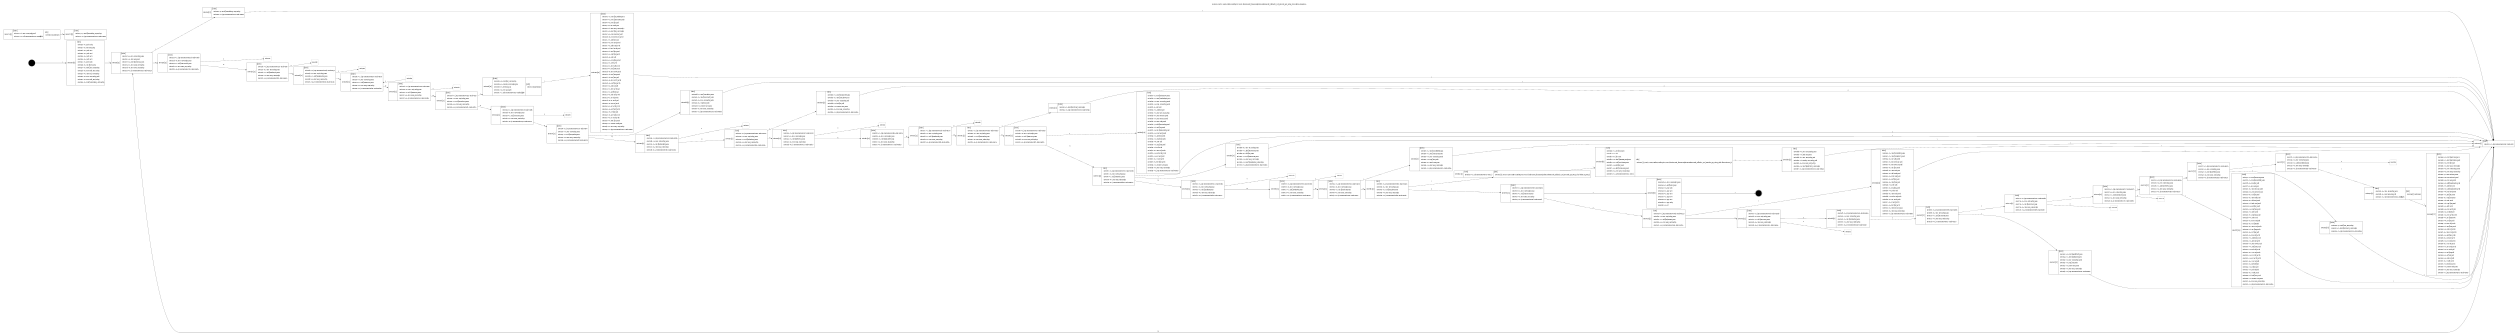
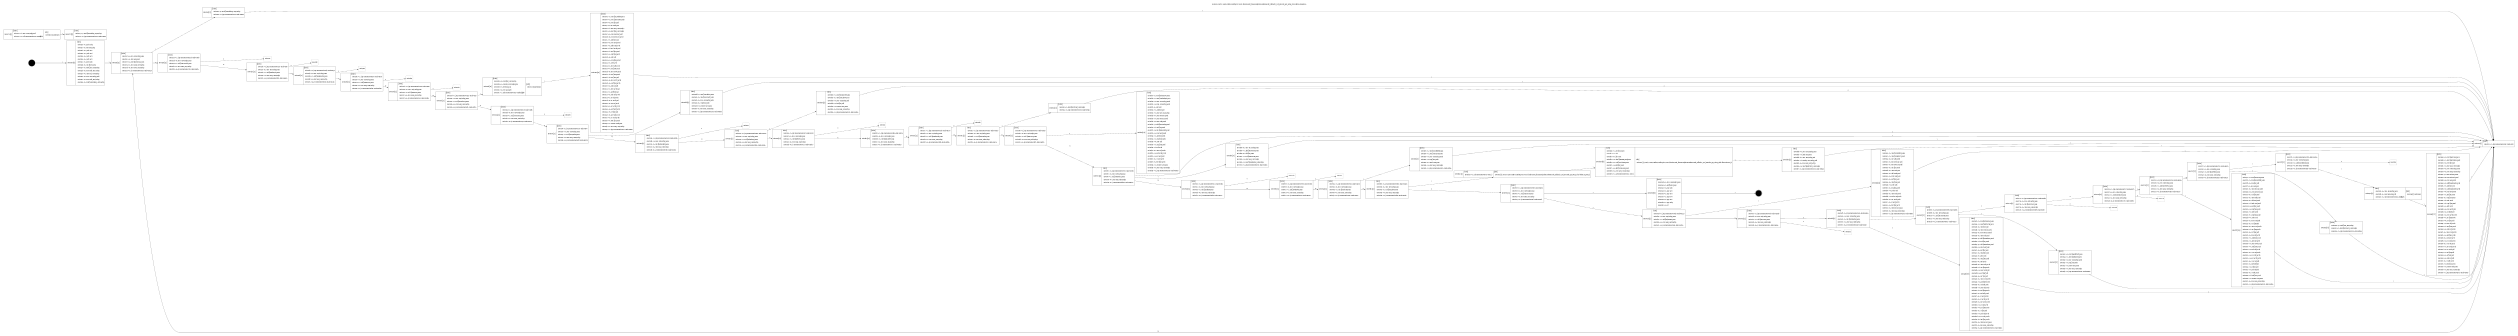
edge "0x401d9a" -> "0x4012eb [25]": reversed
node "0x401a8f [144]": added
